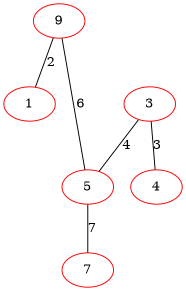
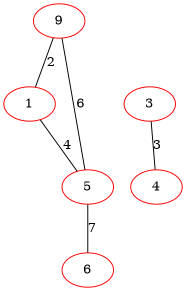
edge "3" -- "5": now "1" -- "5"
node "7": label "7" -> "6"
